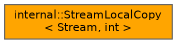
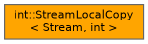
node "internal::StreamLocalCopy < Stream, int >": label "internal::StreamLocalCopy < Stream, int >" -> "int::StreamLocalCopy < Stream, int >"
